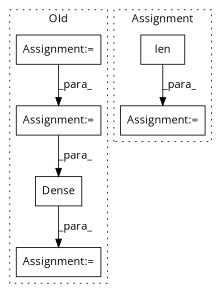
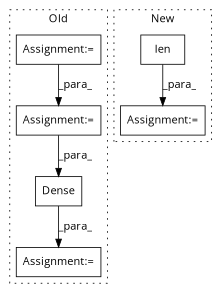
cluster "Assignment": label "Assignment" -> "New"
